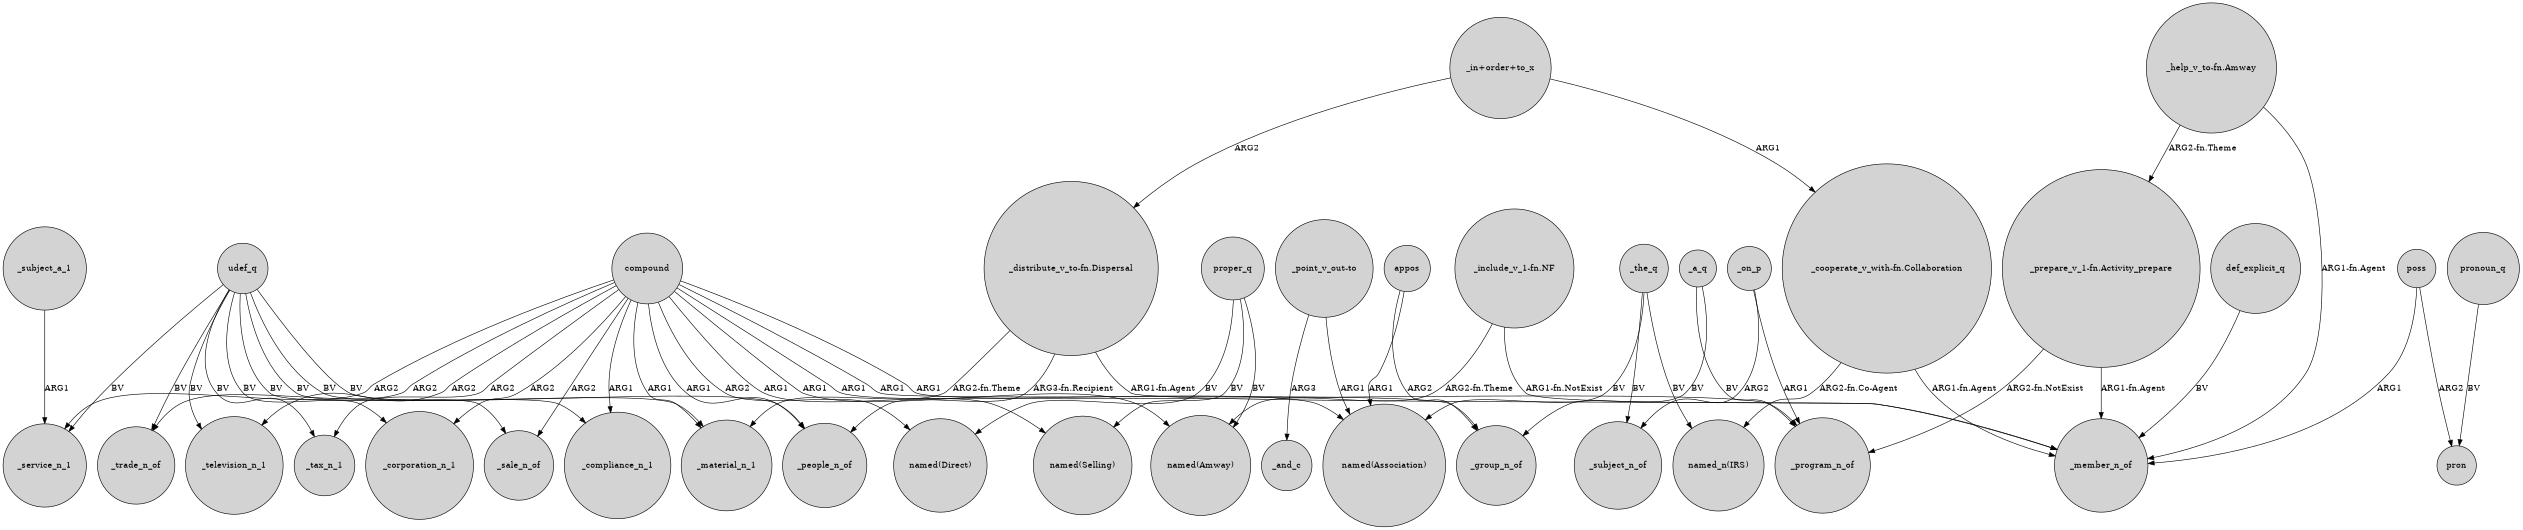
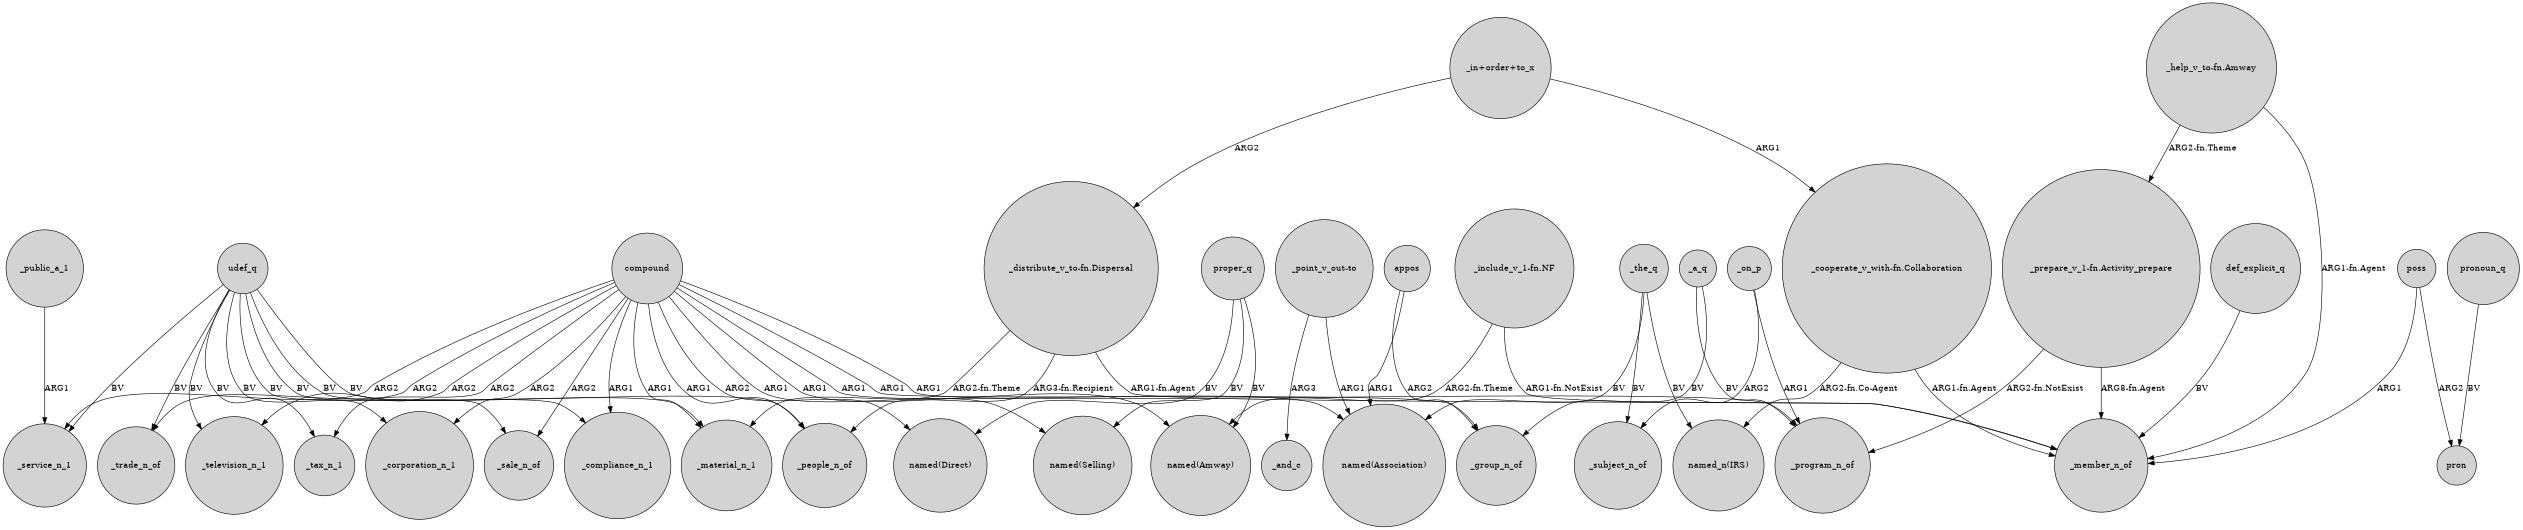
node "_subject_a_1": label "_subject_a_1" -> "_public_a_1"
edge "_prepare_v_1-fn.Activity_prepare" -> "_member_n_of": label "ARG1-fn.Agent" -> "ARG8-fn.Agent"
